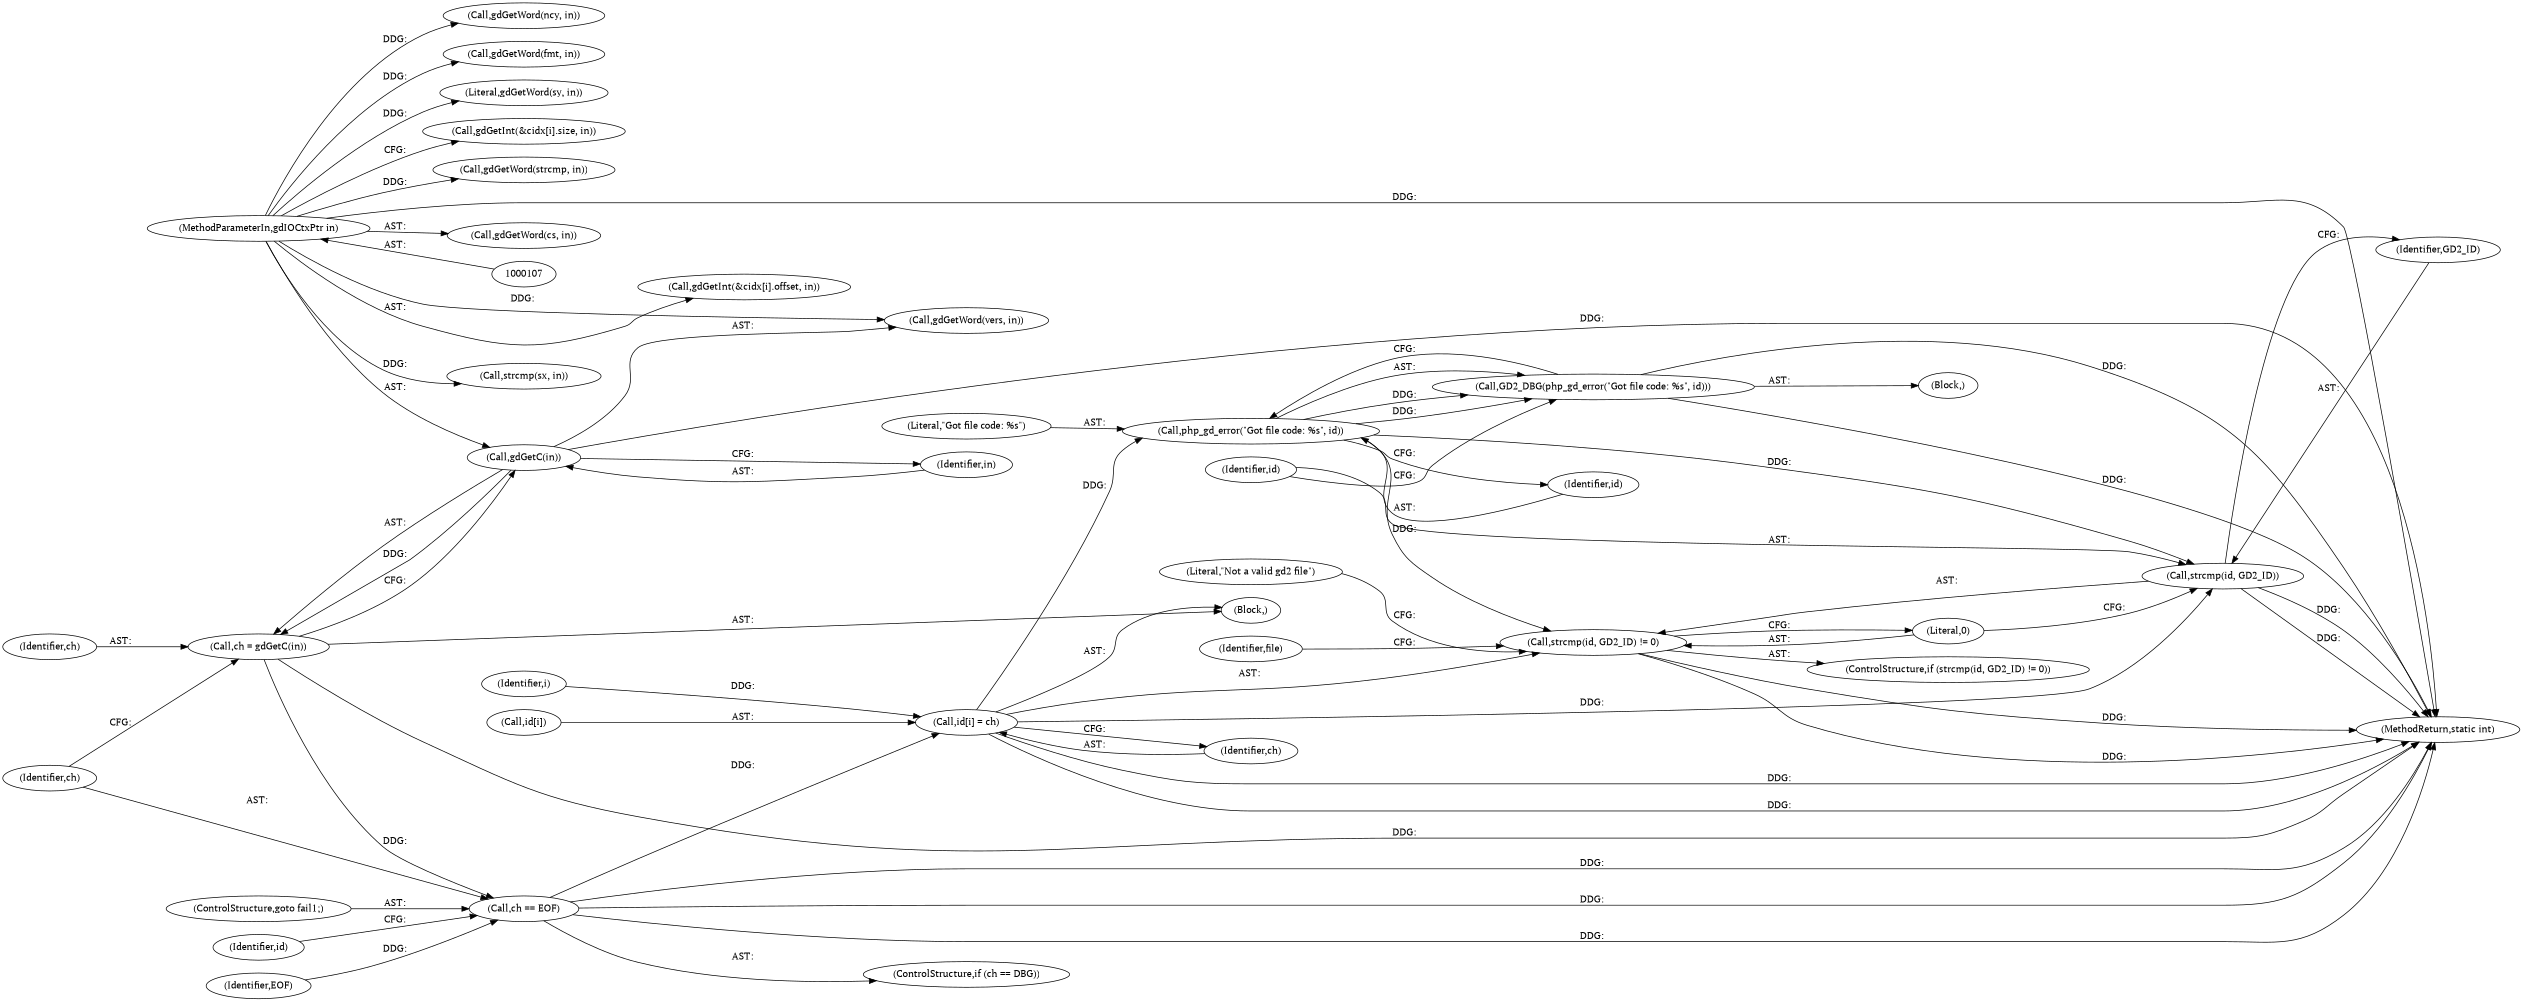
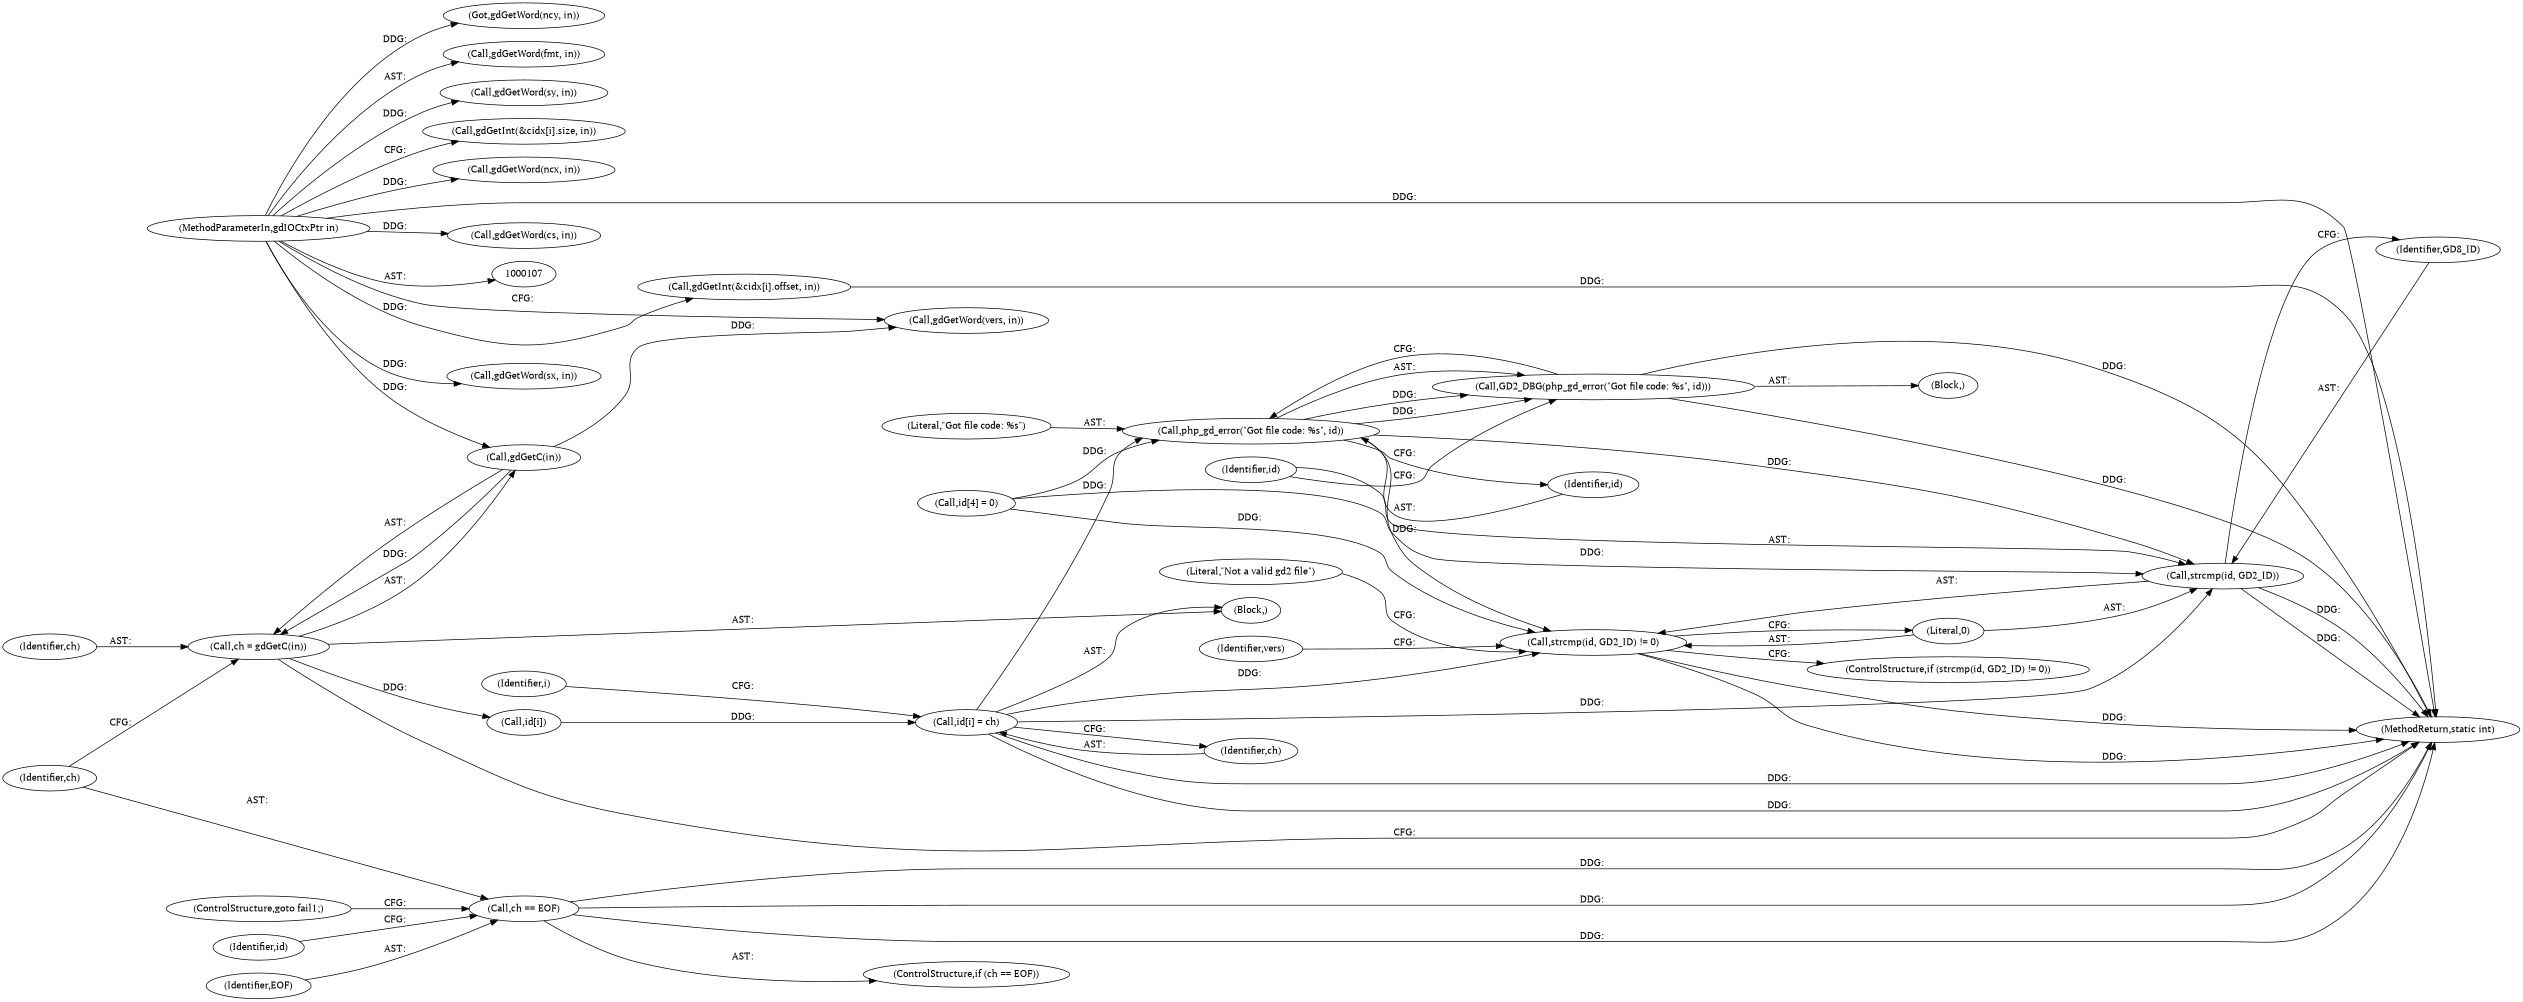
node "(Call,gdGetWord(ncy, in))": label "(Call,gdGetWord(ncy, in))" -> "(Got,gdGetWord(ncy, in))"
edge "(MethodParameterIn,gdIOCtxPtr in)" -> "(Call,gdGetWord(fmt, in))": label "DDG: " -> "AST: "
node "(Literal,gdGetWord(sy, in))": label "(Literal,gdGetWord(sy, in))" -> "(Call,gdGetWord(sy, in))"
node "(Call,gdGetWord(strcmp, in))": label "(Call,gdGetWord(strcmp, in))" -> "(Call,gdGetWord(ncx, in))"
edge "(MethodParameterIn,gdIOCtxPtr in)" -> "(Call,gdGetWord(cs, in))": label "AST: " -> "DDG: "
node "(Identifier,GD2_ID)": label "(Identifier,GD2_ID)" -> "(Identifier,GD8_ID)"
edge "1000107" -> "(MethodParameterIn,gdIOCtxPtr in)": reversed
edge "(MethodParameterIn,gdIOCtxPtr in)" -> "(Call,gdGetWord(vers, in))": label "DDG: " -> "CFG: "
edge "(MethodParameterIn,gdIOCtxPtr in)" -> "(Call,gdGetInt(&cidx[i].offset, in))": label "AST: " -> "DDG: "
edge "(Call,gdGetC(in))" -> "(Call,gdGetWord(vers, in))": label "AST: " -> "DDG: "
edge "(Call,gdGetC(in))" -> "(MethodReturn,static int)": now "(Call,gdGetInt(&cidx[i].offset, in))" -> "(MethodReturn,static int)"
node "(Call,strcmp(sx, in))": label "(Call,strcmp(sx, in))" -> "(Call,gdGetWord(sx, in))"
edge "(MethodParameterIn,gdIOCtxPtr in)" -> "(Call,gdGetC(in))": label "AST: " -> "DDG: "
node "(Identifier,in)": removed
node "(Call,id[4] = 0)": added
edge "(Call,ch = gdGetC(in))" -> "(Call,gdGetC(in))": label "CFG: " -> "AST: "
edge "(Literal,0)" -> "(Call,strcmp(id, GD2_ID))": label "CFG: " -> "AST: "
node "(Identifier,file)": label "(Identifier,file)" -> "(Identifier,vers)"
edge "(Call,strcmp(id, GD2_ID) != 0)" -> "(ControlStructure,if (strcmp(id, GD2_ID) != 0))": label "AST: " -> "CFG: "
edge "(Call,id[i] = ch)" -> "(Call,strcmp(id, GD2_ID) != 0)": label "AST: " -> "DDG: "
edge "(Identifier,i)" -> "(Call,id[i] = ch)": label "DDG: " -> "CFG: "
edge "(Call,id[i])" -> "(Call,id[i] = ch)": label "AST: " -> "DDG: "
edge "(Call,ch = gdGetC(in))" -> "(Call,ch == EOF)": now "(Call,ch = gdGetC(in))" -> "(Call,id[i])"
edge "(Call,ch == EOF)" -> "(Call,id[i] = ch)": removed, label "DDG:"
edge "(Call,ch = gdGetC(in))" -> "(MethodReturn,static int)": label "DDG: " -> "CFG: "
edge "(ControlStructure,goto fail1;)" -> "(Call,ch == EOF)": label "AST: " -> "CFG: "
edge "(Identifier,EOF)" -> "(Call,ch == EOF)": label "DDG: " -> "AST: "
node "(ControlStructure,if (ch == DBG))": label "(ControlStructure,if (ch == DBG))" -> "(ControlStructure,if (ch == EOF))"
